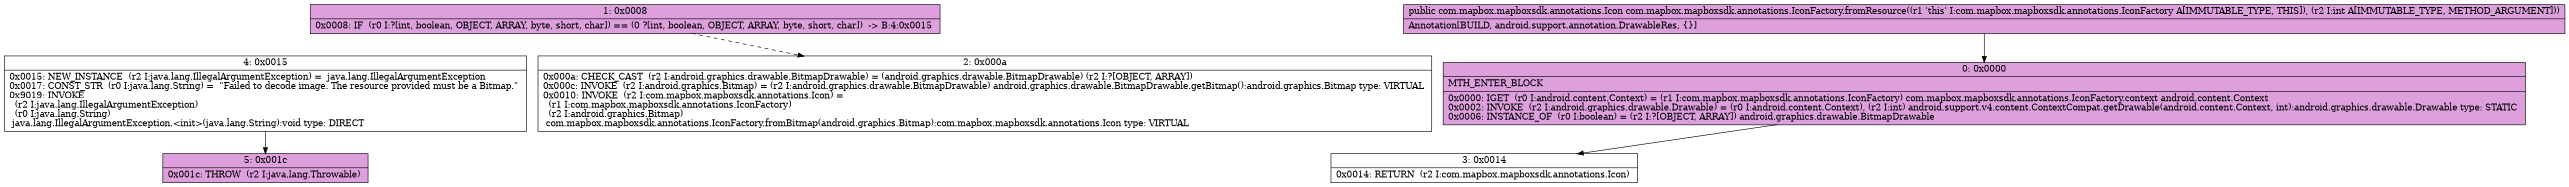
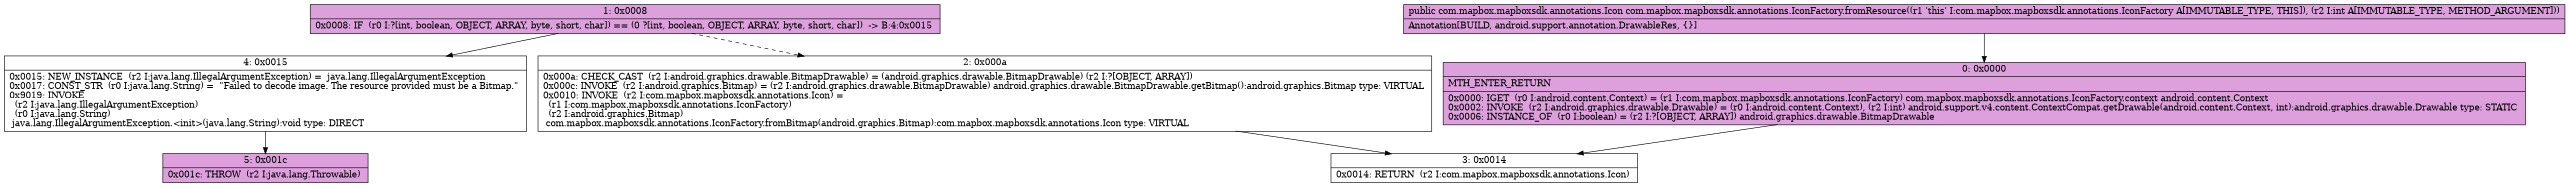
edge "1: 0x0008" -> "4: 0x0015": added
node "0: 0x0000": text "MTH_ENTER_BLOCK" -> "MTH_ENTER_RETURN"
edge "2: 0x000a" -> "3: 0x0014": added
